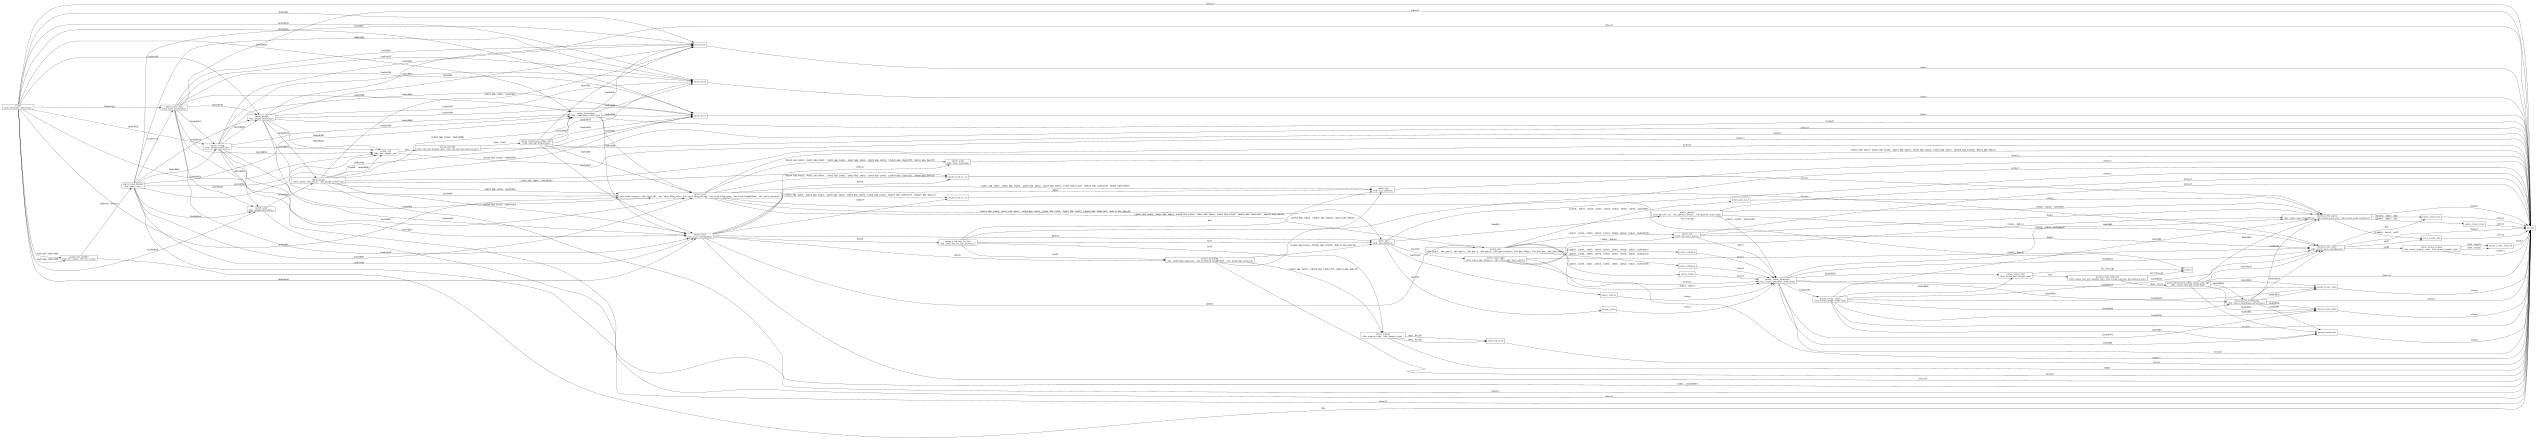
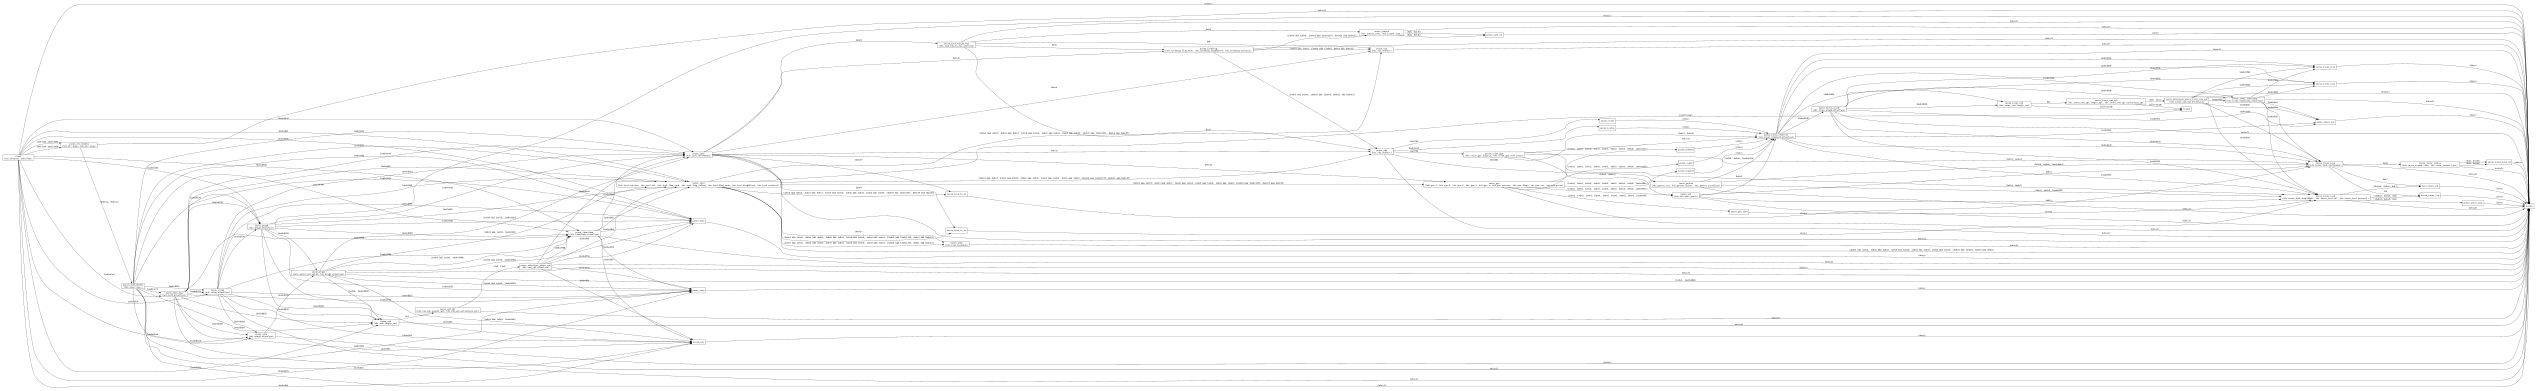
edge "parse_qtag1 (meta.parse.cmd_valid, hdr.qtag1.etherType)" -> "parse_ipv4_in_ip": now "parse_qtag1 (meta.parse.cmd_valid, hdr.qtag1.etherType)" -> "parse_rarp"
edge "parse_icmpv6 (hdr.icmpv6.code, hdr.icmpv6.type_)" -> "accept": label "8w0x3" -> "default"
edge "parse_llc_header (hdr.llc.dsap, hdr.llc.ssap)" -> "accept": label "8w6" -> "default"
